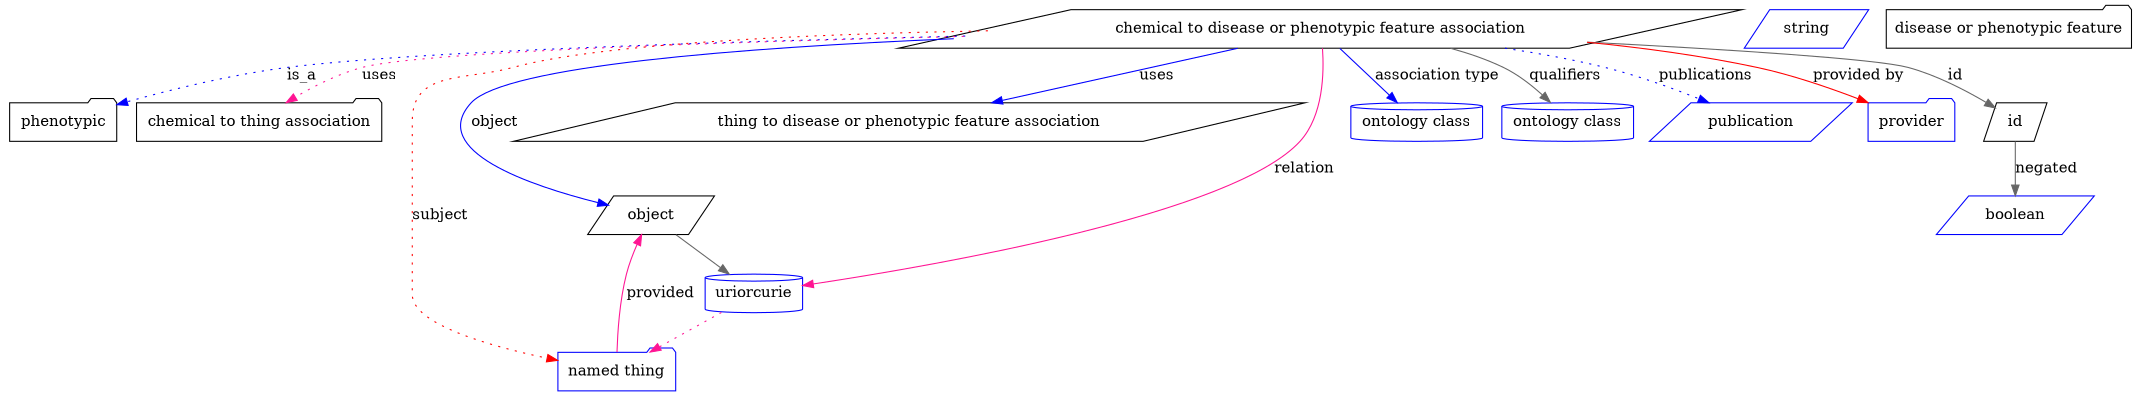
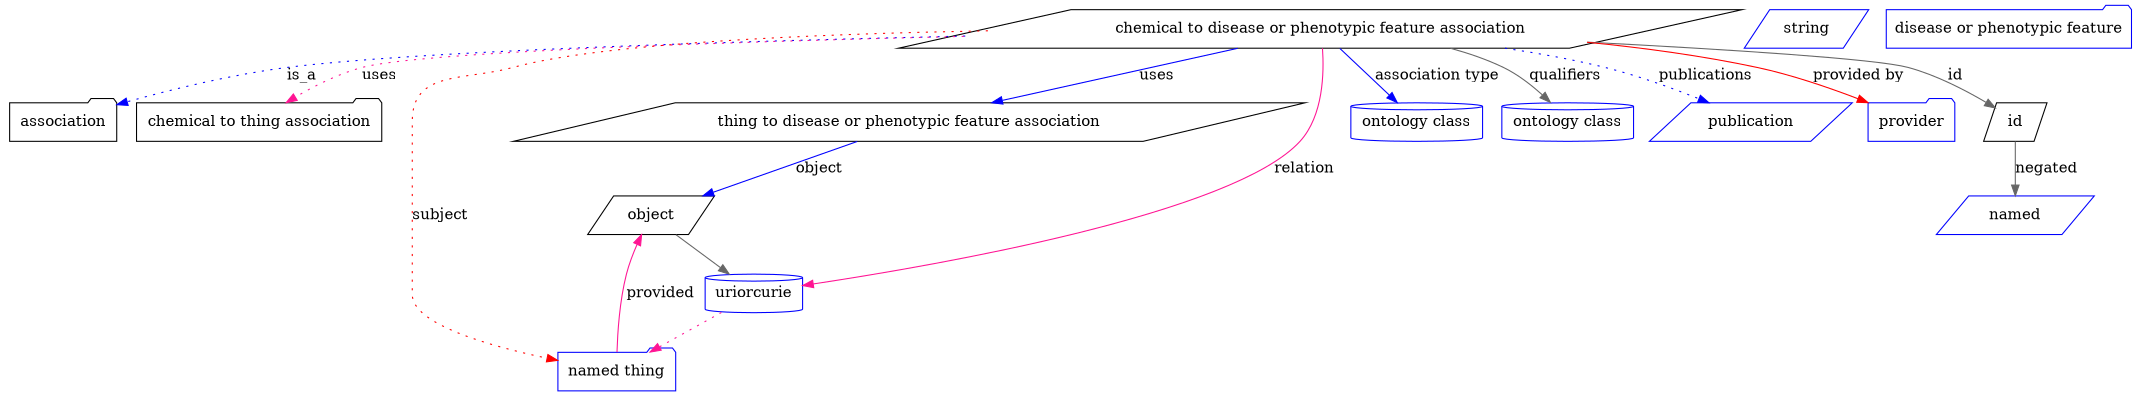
node "disease or phenotypic feature": color black -> blue
edge "chemical to disease or phenotypic feature association" -> "object": now "thing to disease or phenotypic feature association" -> "object"
node "phenotypic": label "phenotypic" -> "association"
node "boolean": label "boolean" -> "named"
